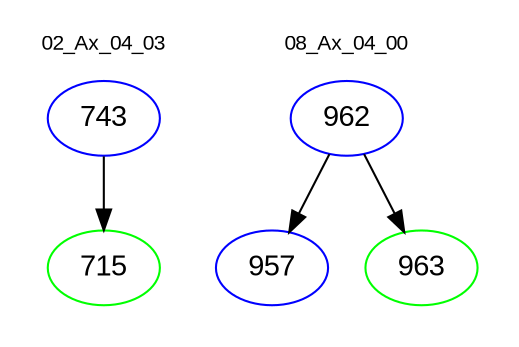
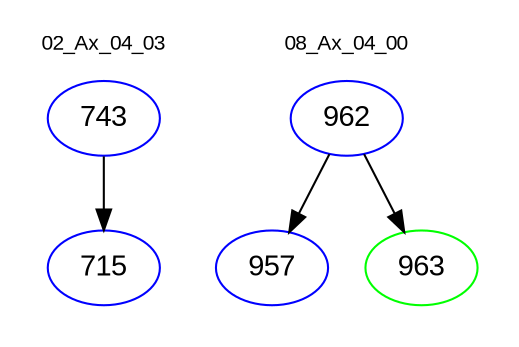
node "715": color green -> blue
